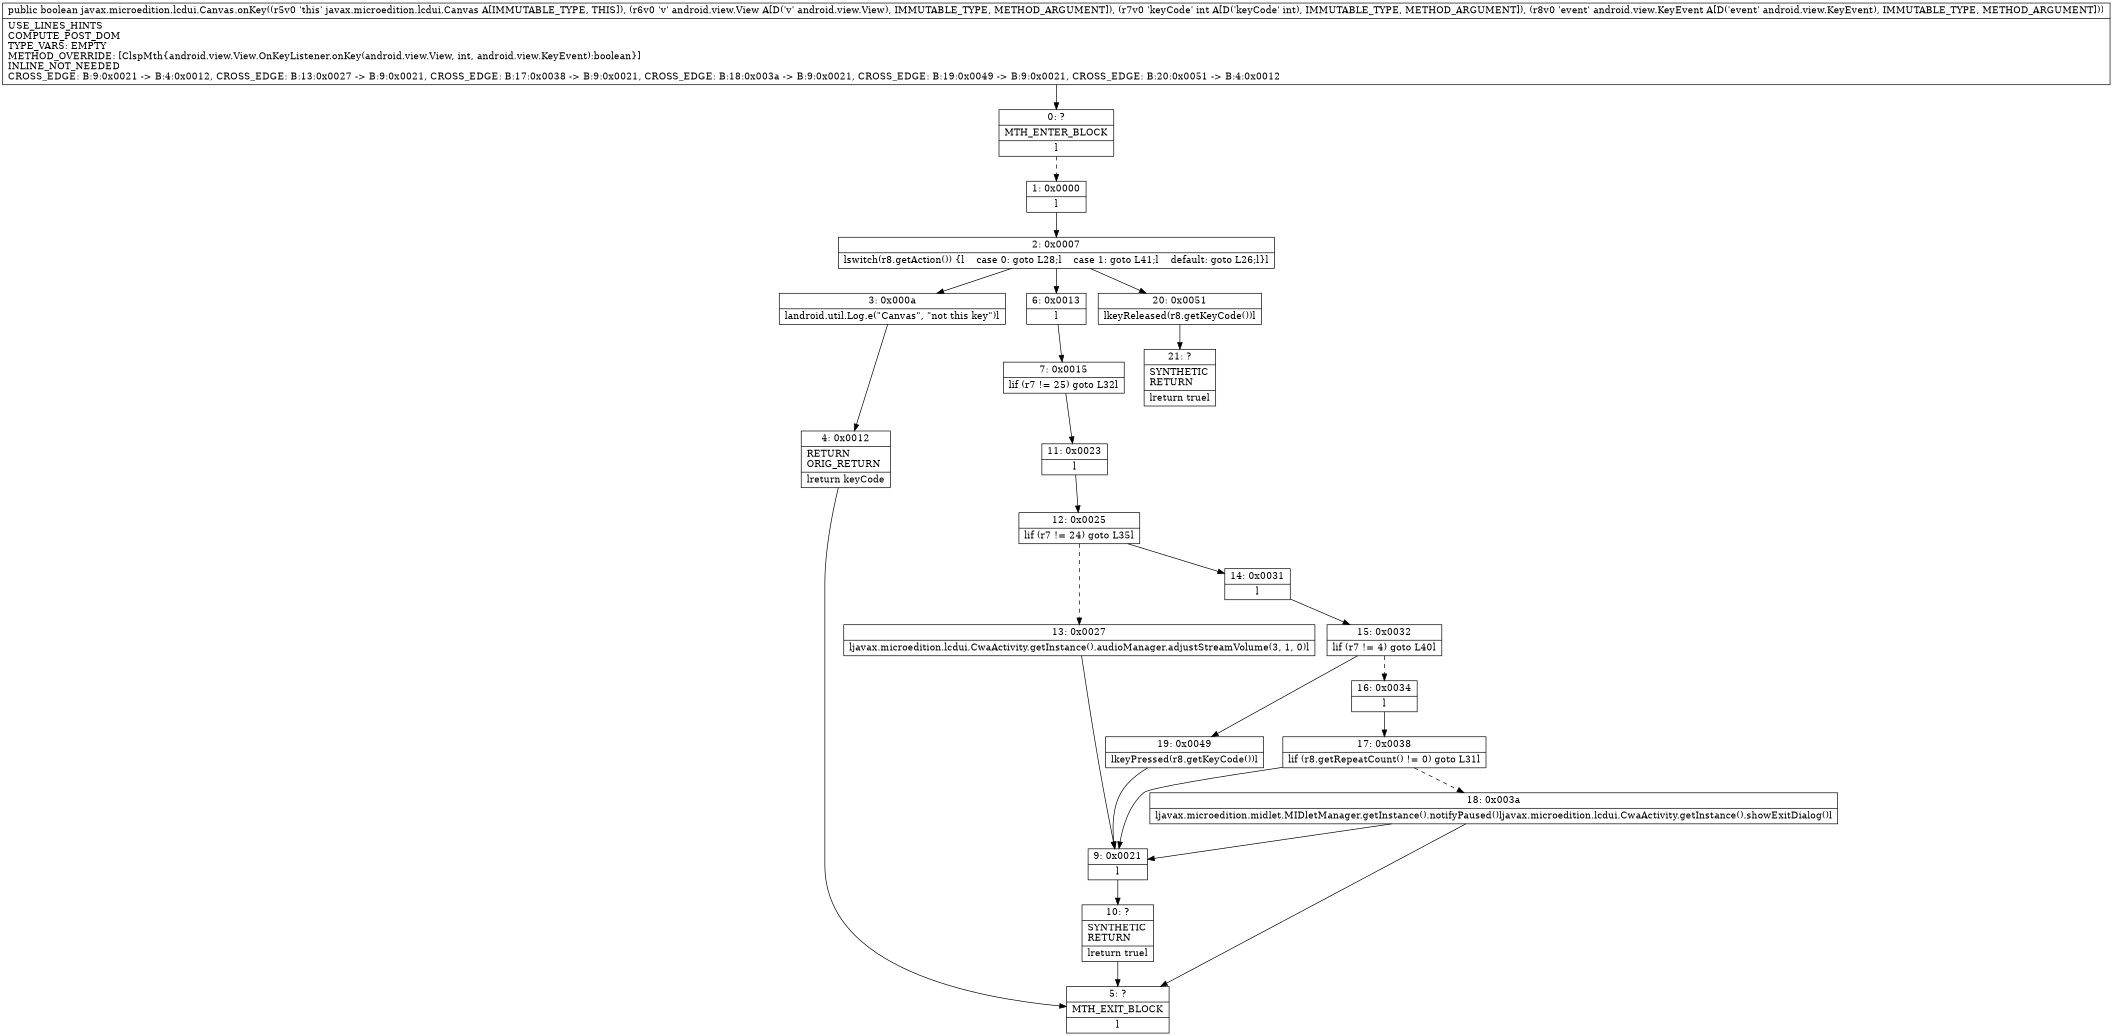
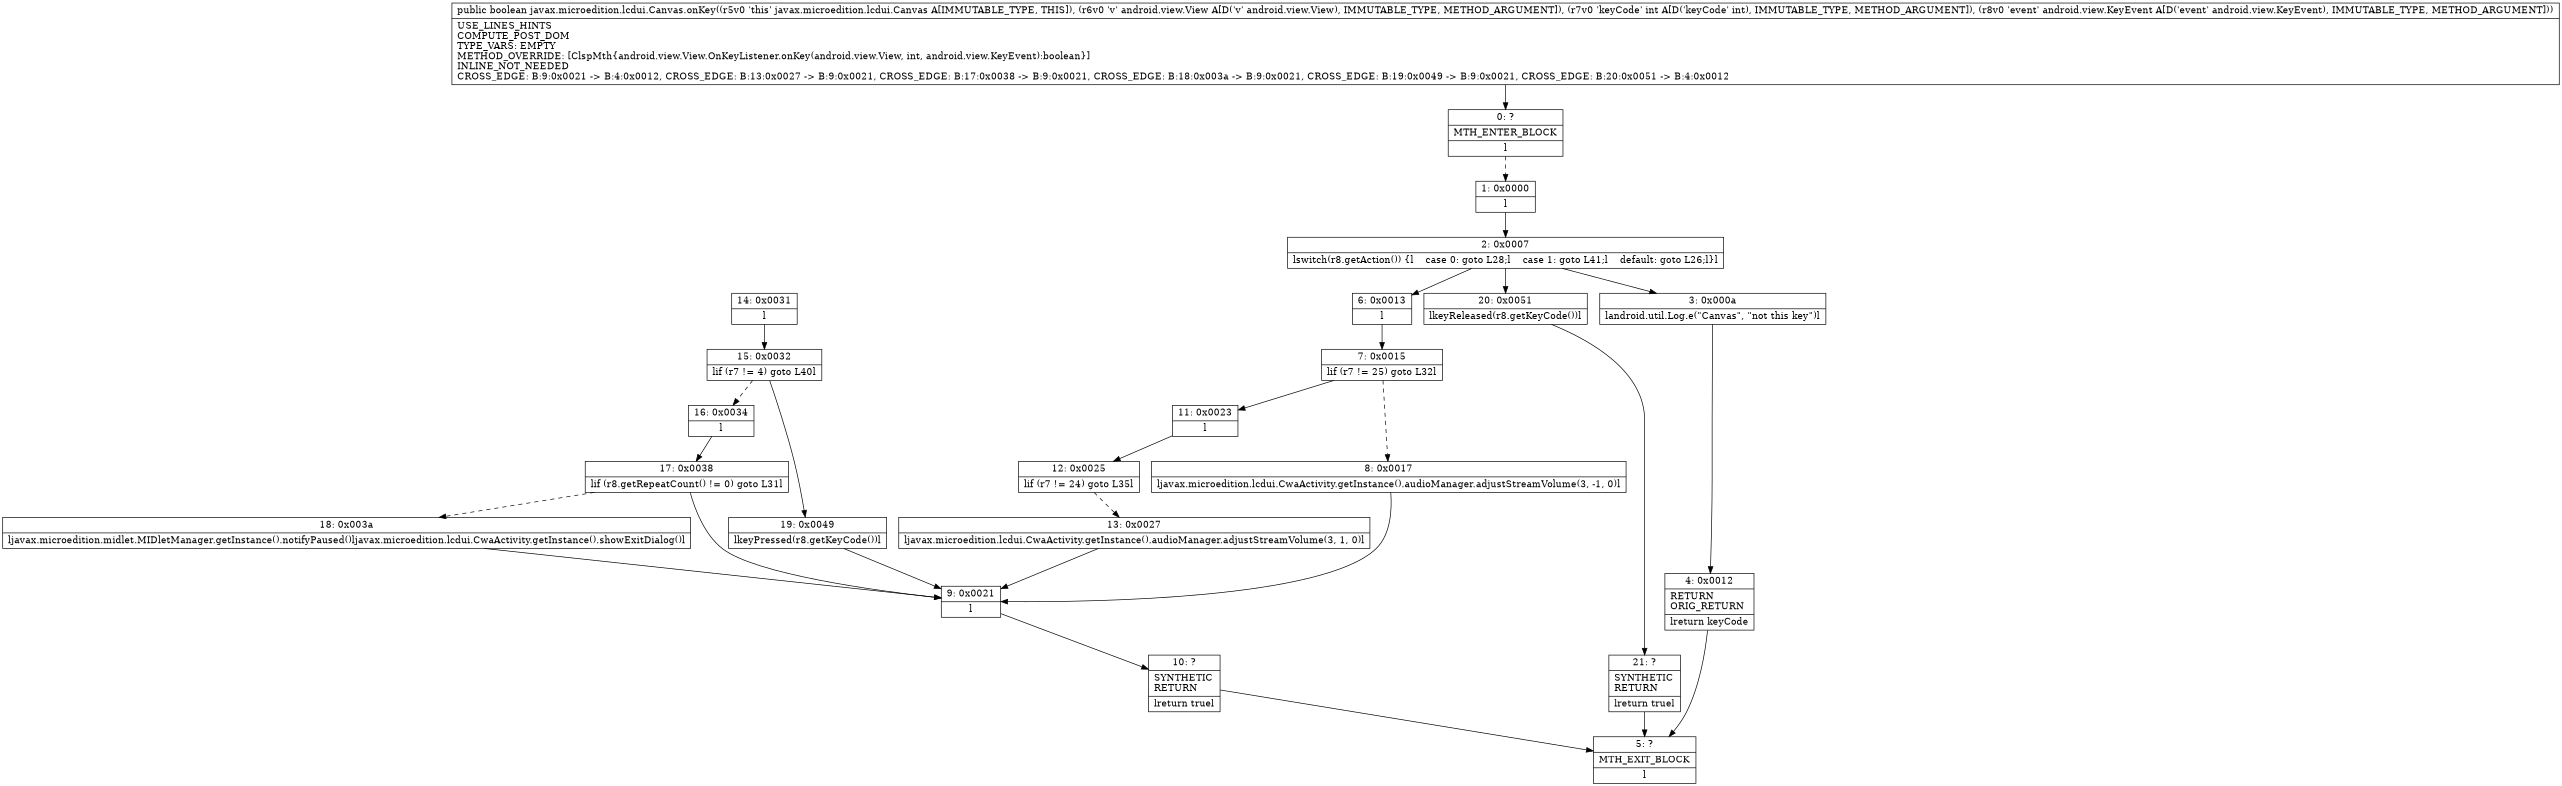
node "8: 0x0017": added
edge "12: 0x0025" -> "14: 0x0031": removed
edge "18: 0x003a" -> "5: ?": now "21: ?" -> "5: ?"
